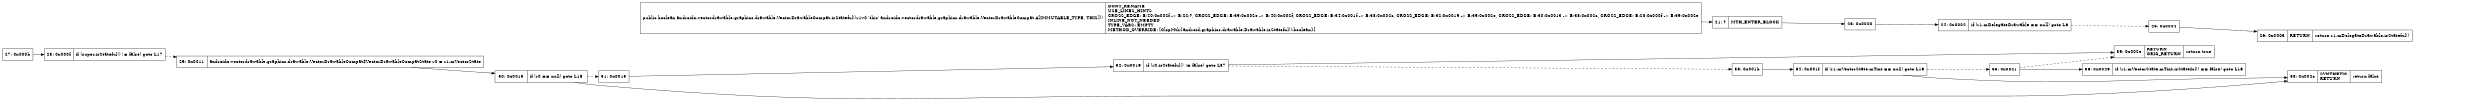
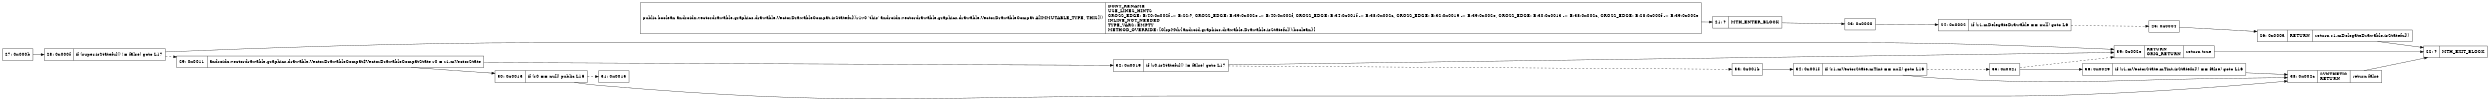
edge "28: 0x000f" -> "39: 0x002e": added
node "22: ?": added
node "32: 0x0019": text "if (r0.isStateful() != false) goto L87" -> "if (r0.isStateful() != false) goto L17"
edge "31: 0x0015" -> "32: 0x0019": now "29: 0x0011" -> "32: 0x0019"
edge "36: 0x0029" -> "38: 0x002c": added
node "30: 0x0013": text "if (r0 == null) goto L16" -> "if (r0 == null) public L16"
